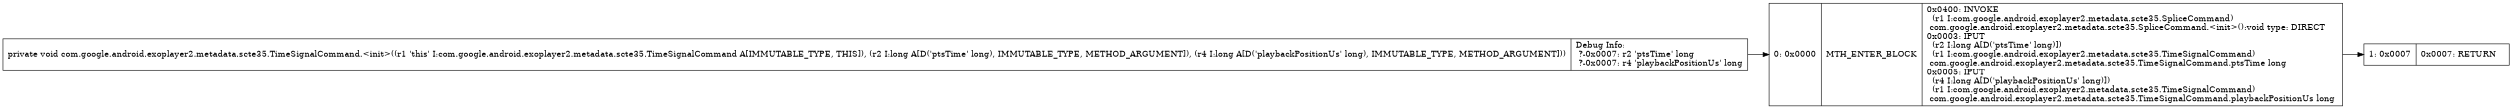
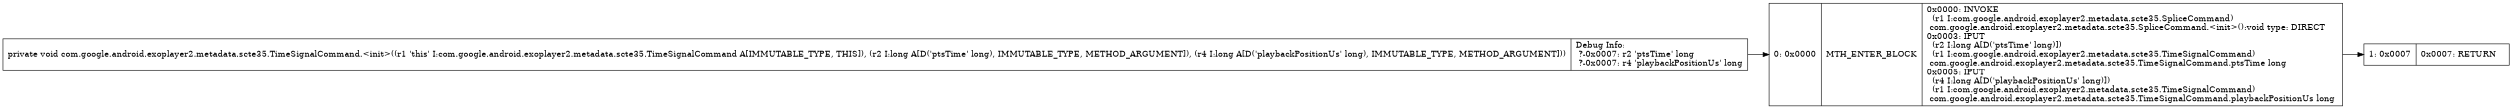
node "0: 0x0000": text "0x0400: INVOKE" -> "0x0000: INVOKE"
